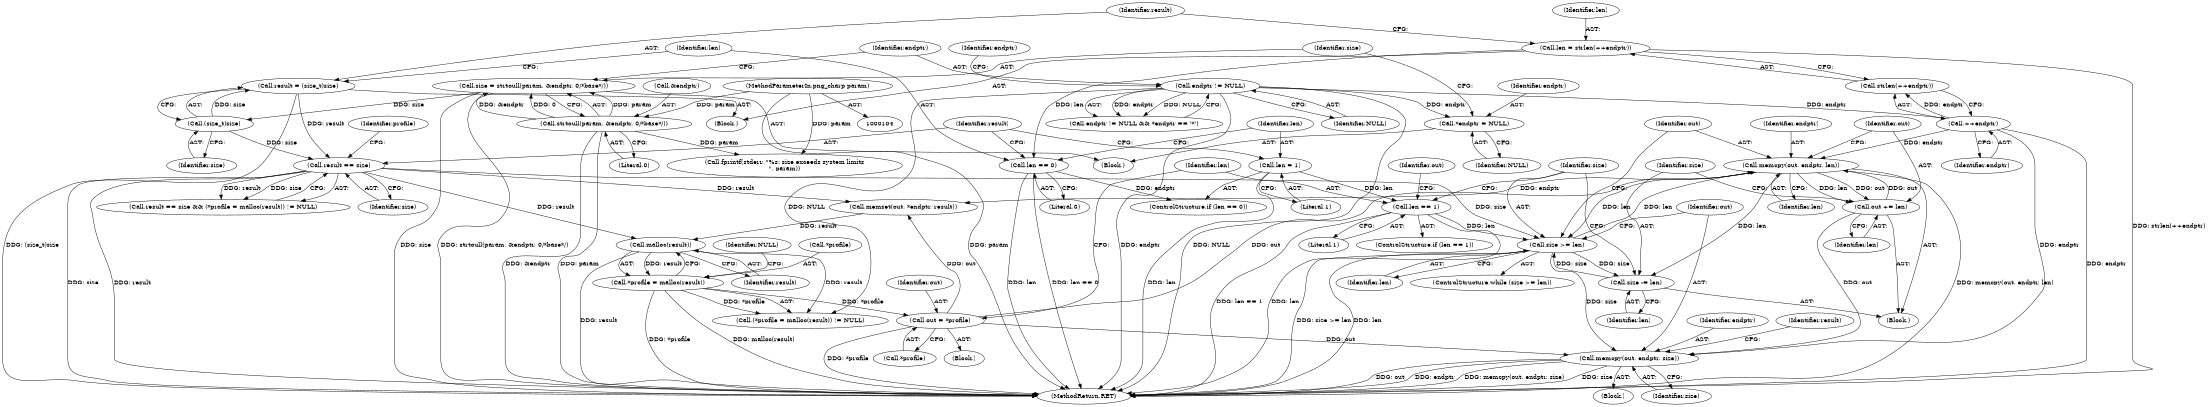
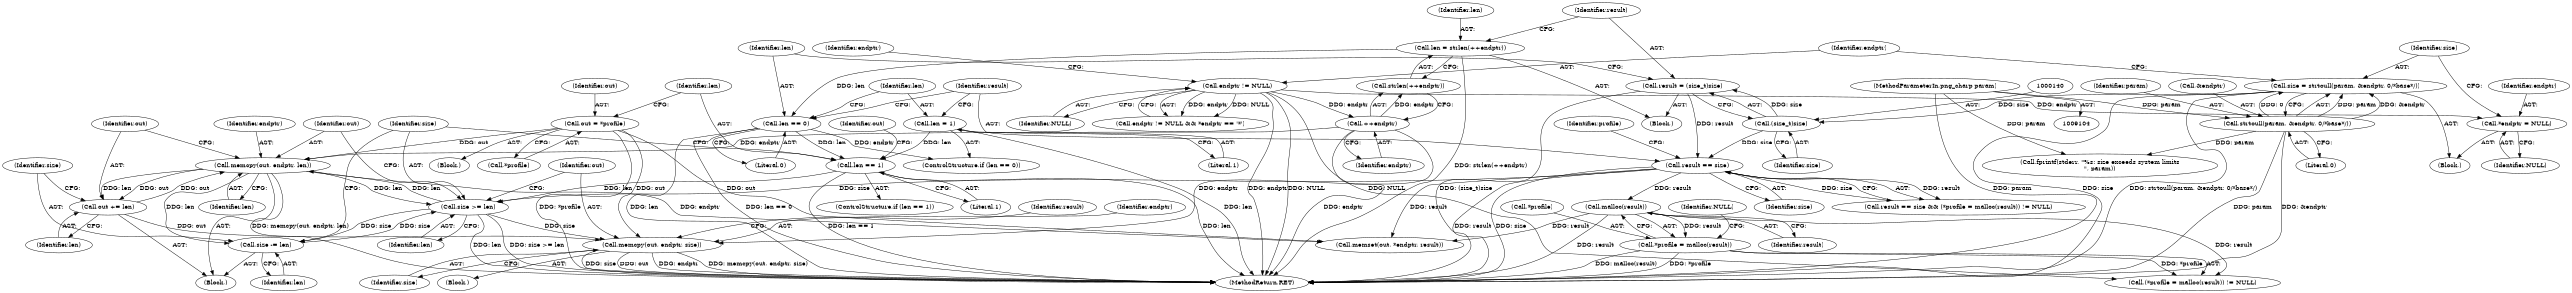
node "1000140": added
node "(Identifier,param)": added
node "1000104": label "1000104" -> "1009104"
edge "(Call,len == 0)" -> "(Call,len == 1)": added, label "DDG: len"
edge "(Call,memset(out, *endptr, result))" -> "(Call,malloc(result))": reversed
node "(ControlStructure,while (size >= len))": removed
edge "(Call,*profile = malloc(result))" -> "(Call,out = *profile)": removed, label "DDG: *profile"
